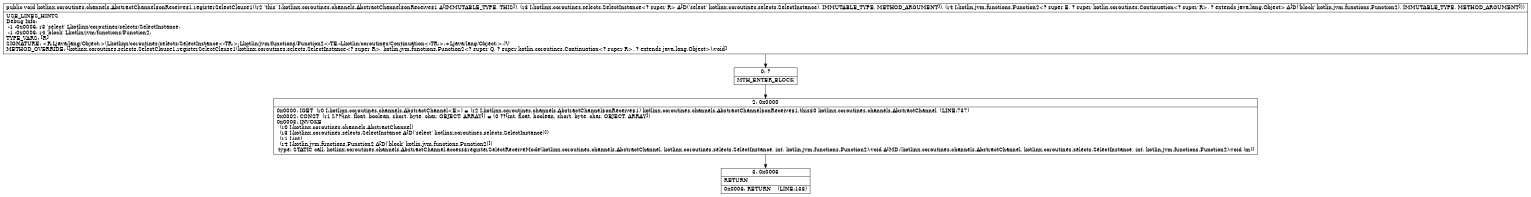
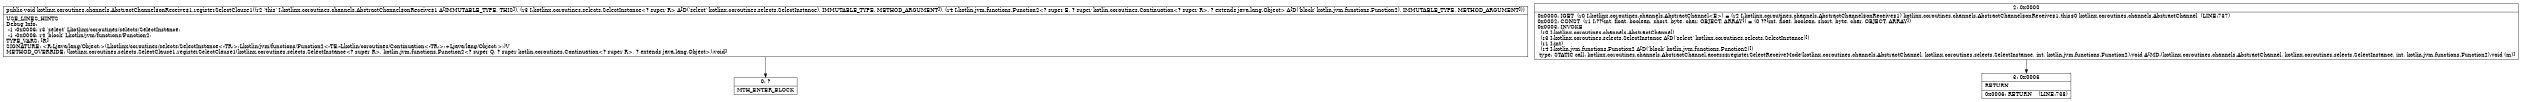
edge "0: ?" -> "2: 0x0000": removed
node "3: 0x0006": text "0x0006: RETURN    (LINE:138)" -> "0x0006: RETURN    (LINE:738)"
